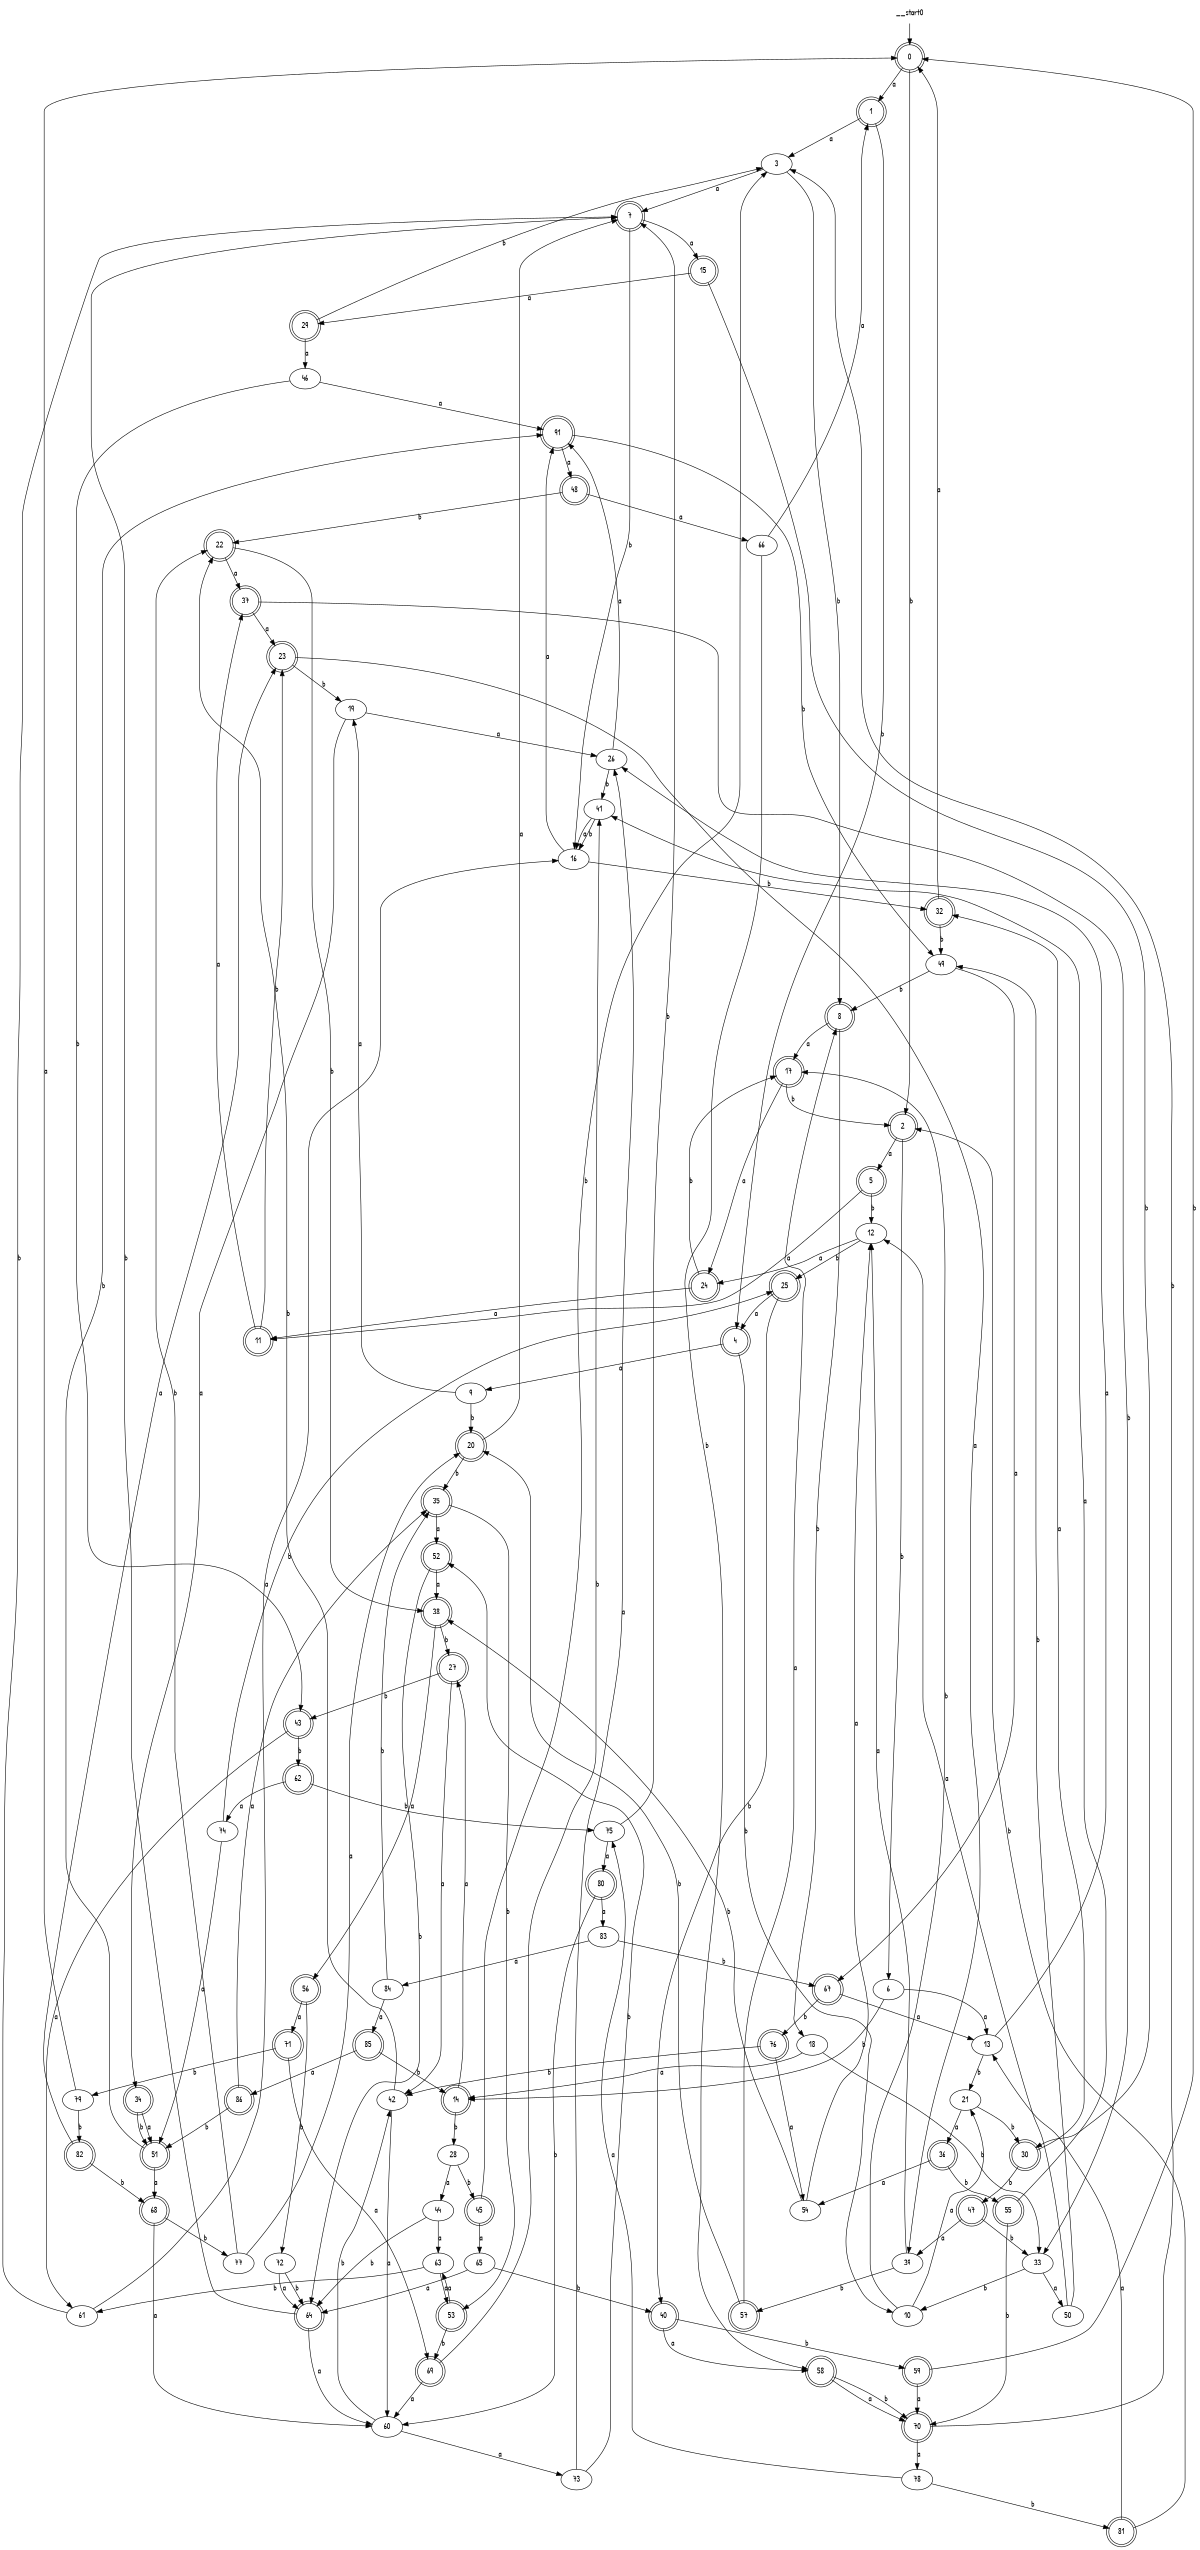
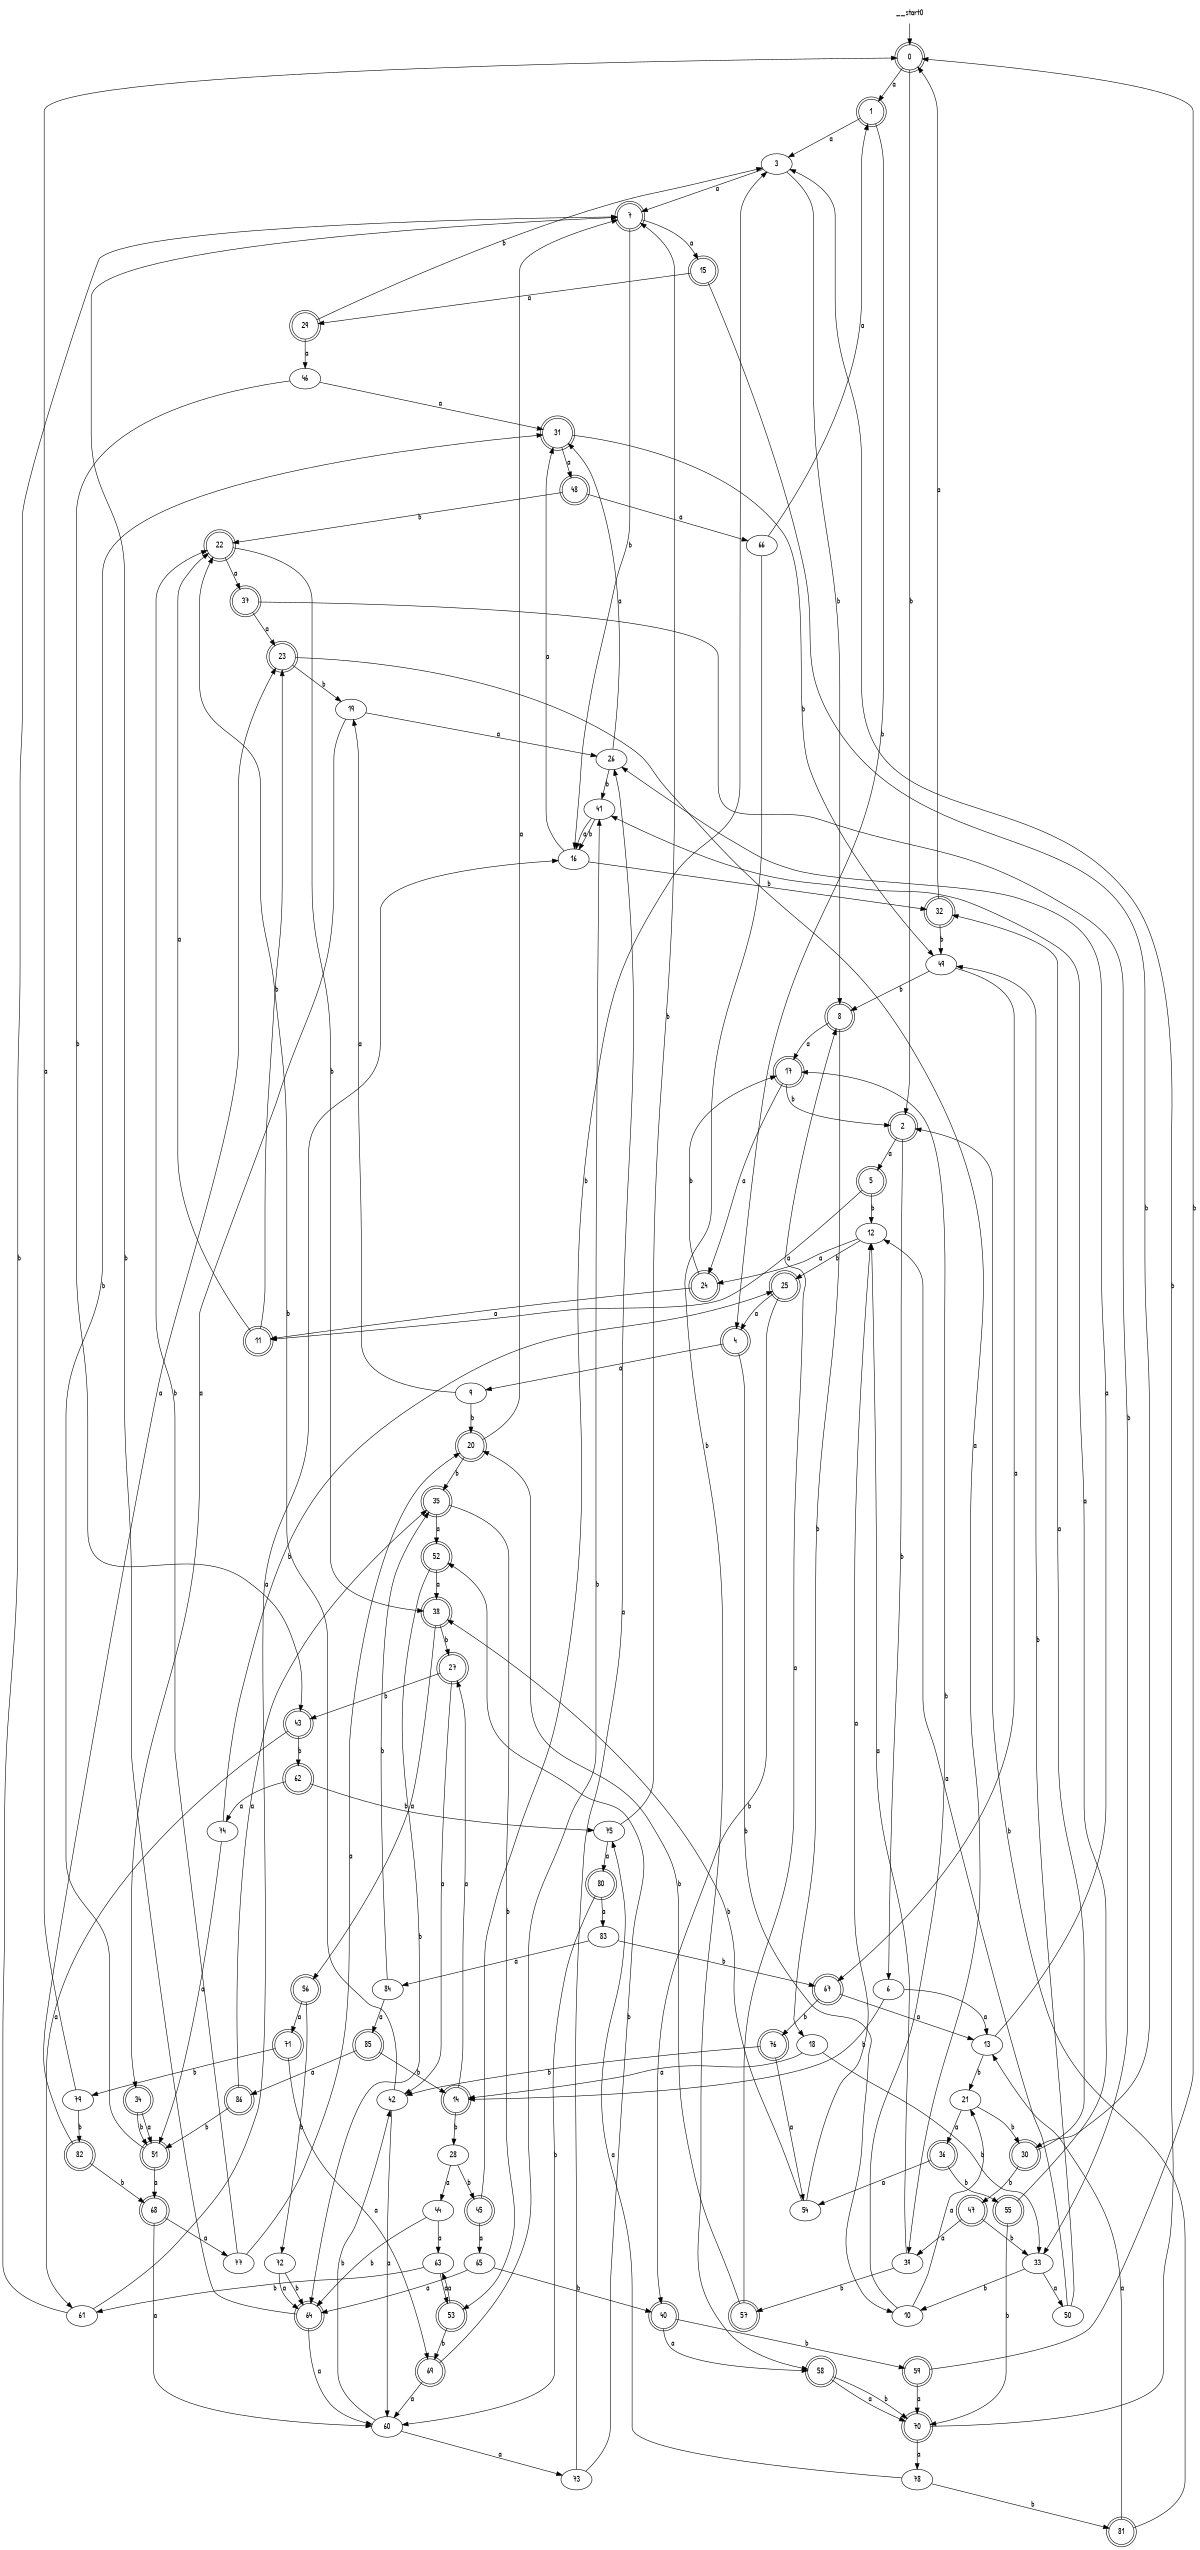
node "91": label "91" -> "31"
edge "11" -> "37": now "11" -> "22"
edge "68" -> "77": label "b" -> "a"
